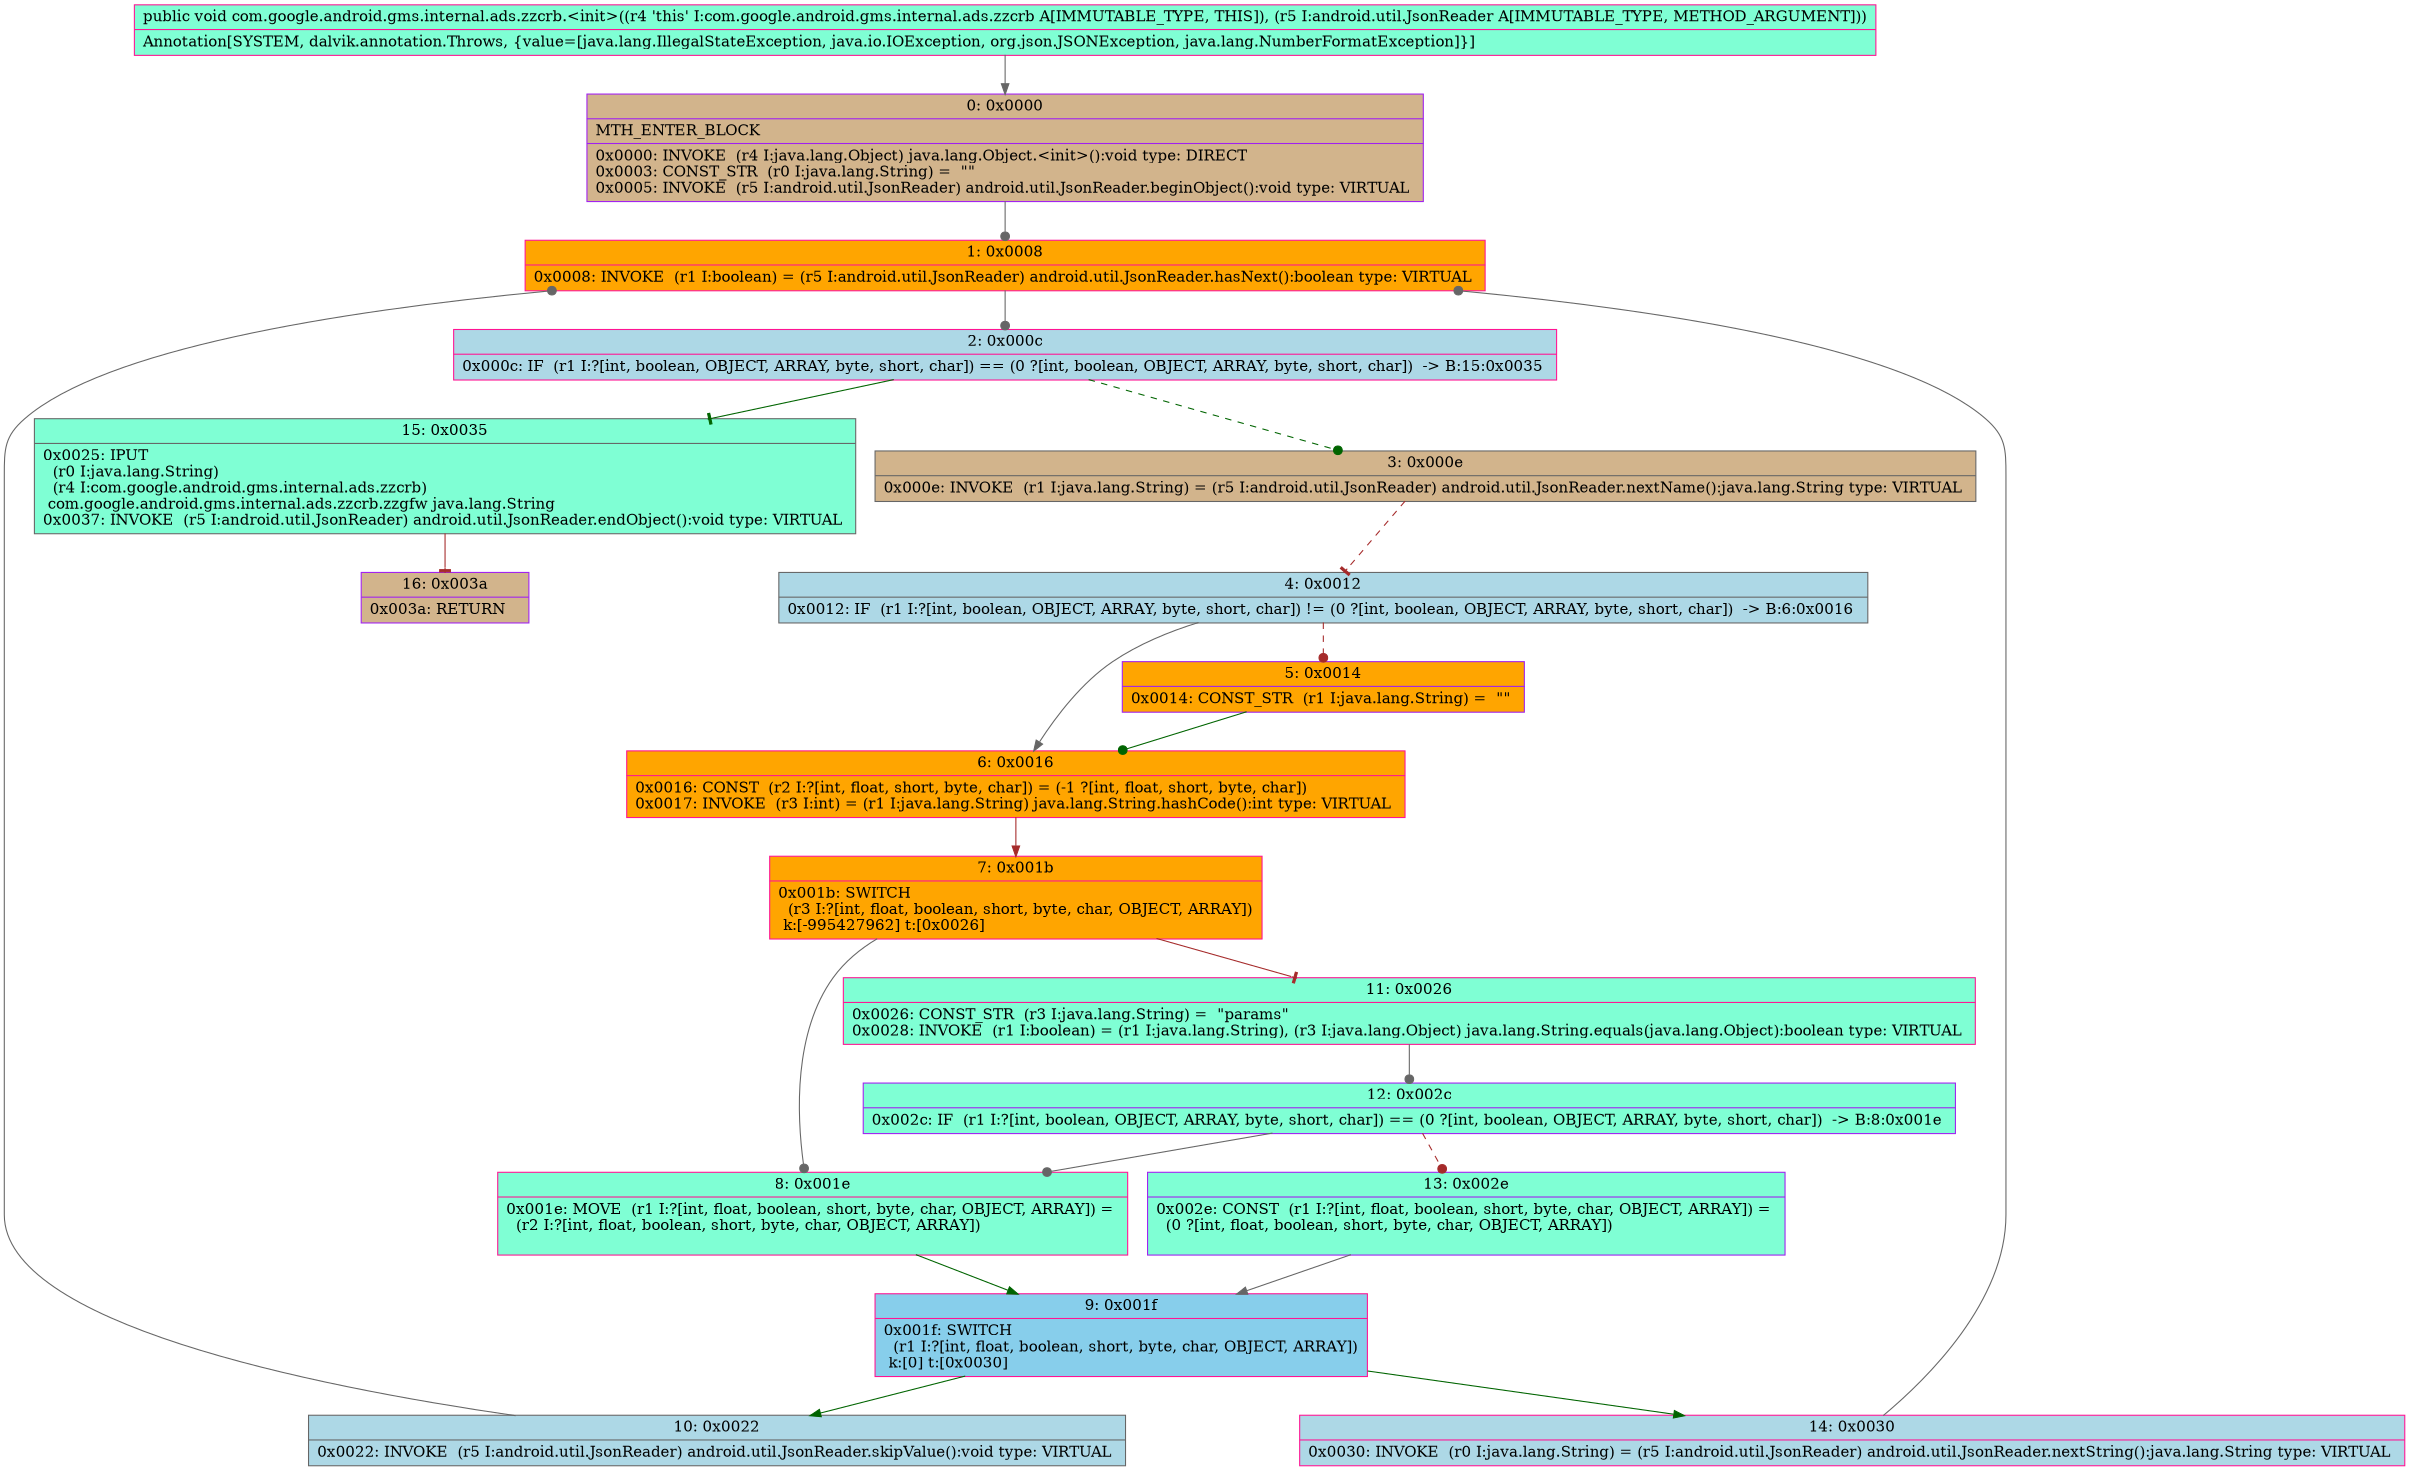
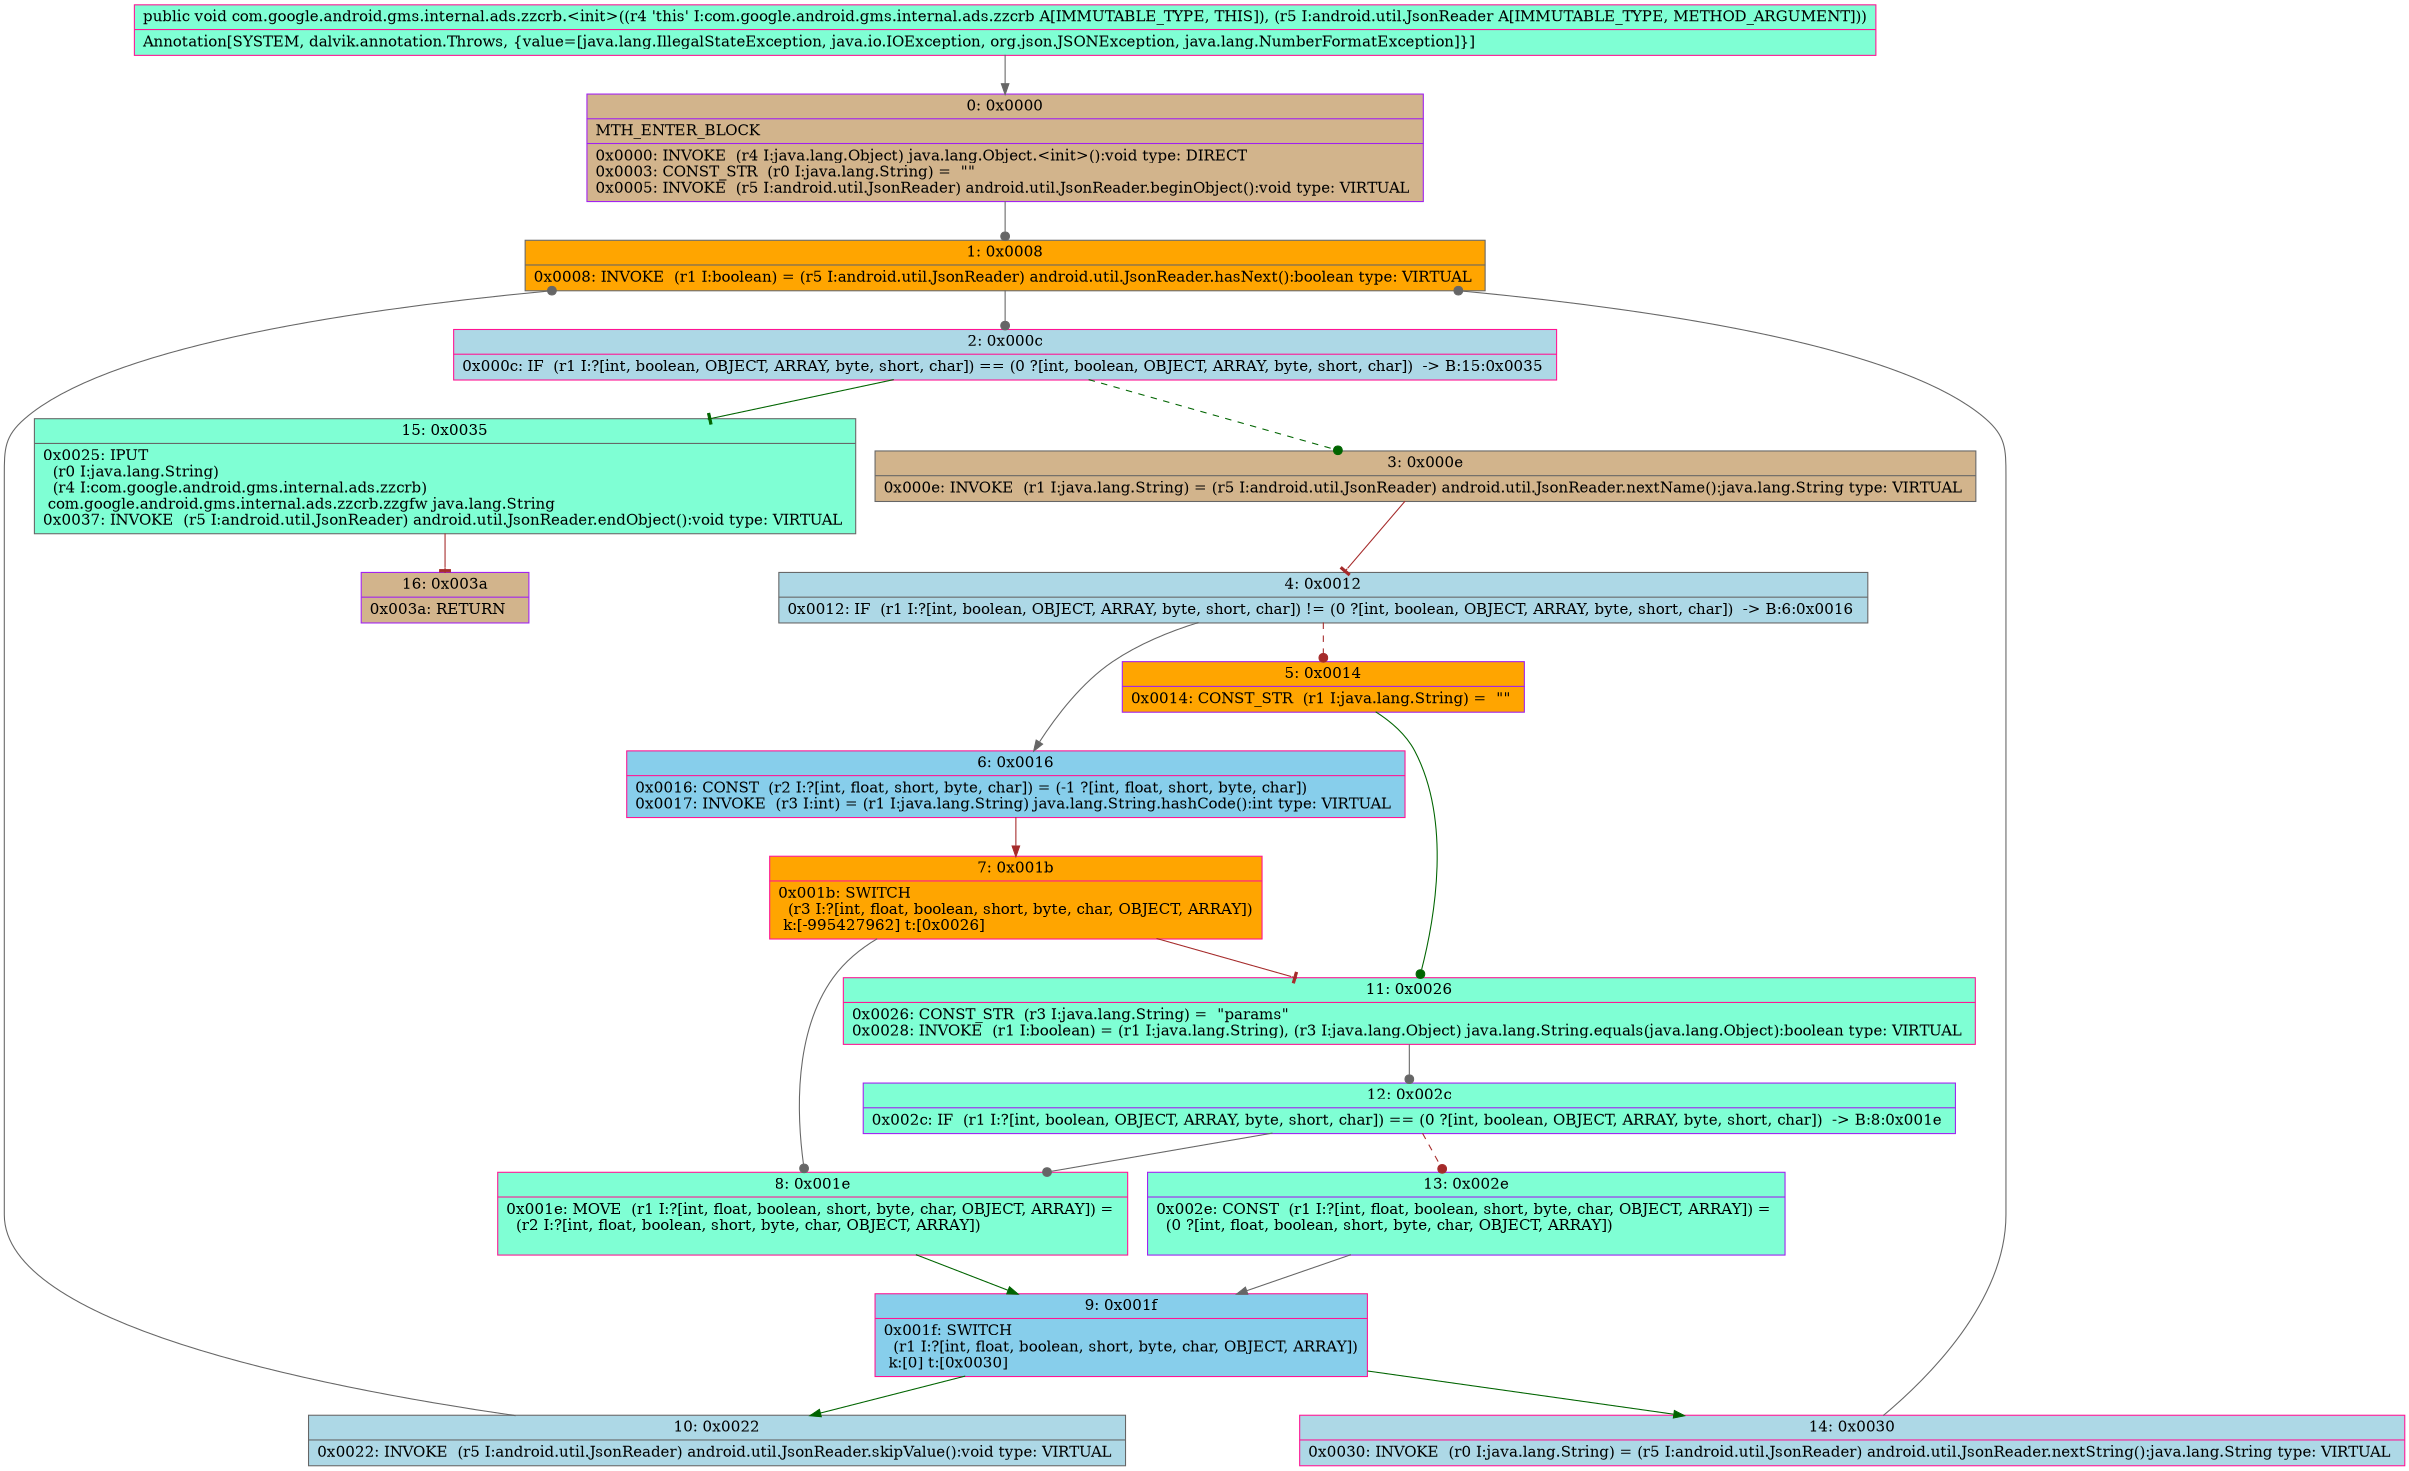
node "1: 0x0008": color deeppink -> gray40
edge "3: 0x000e" -> "4: 0x0012": style dashed -> solid
edge "5: 0x0014" -> "6: 0x0016": now "5: 0x0014" -> "11: 0x0026"
node "6: 0x0016": fillcolor orange -> skyblue
